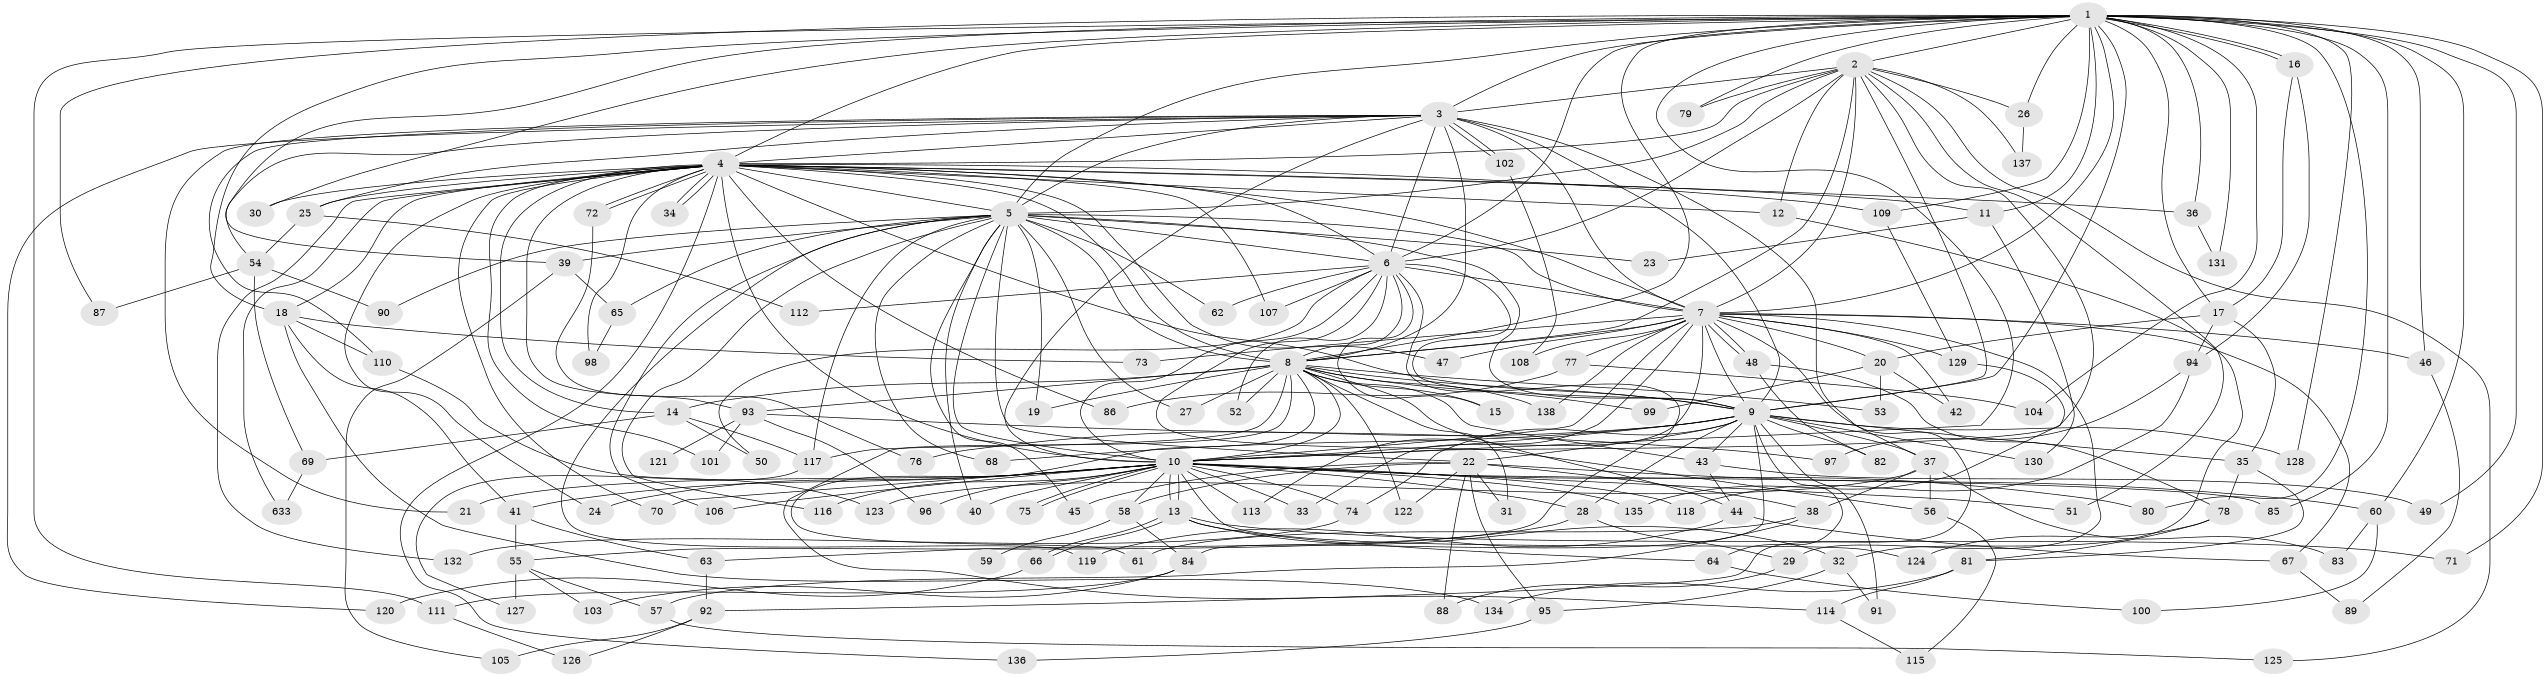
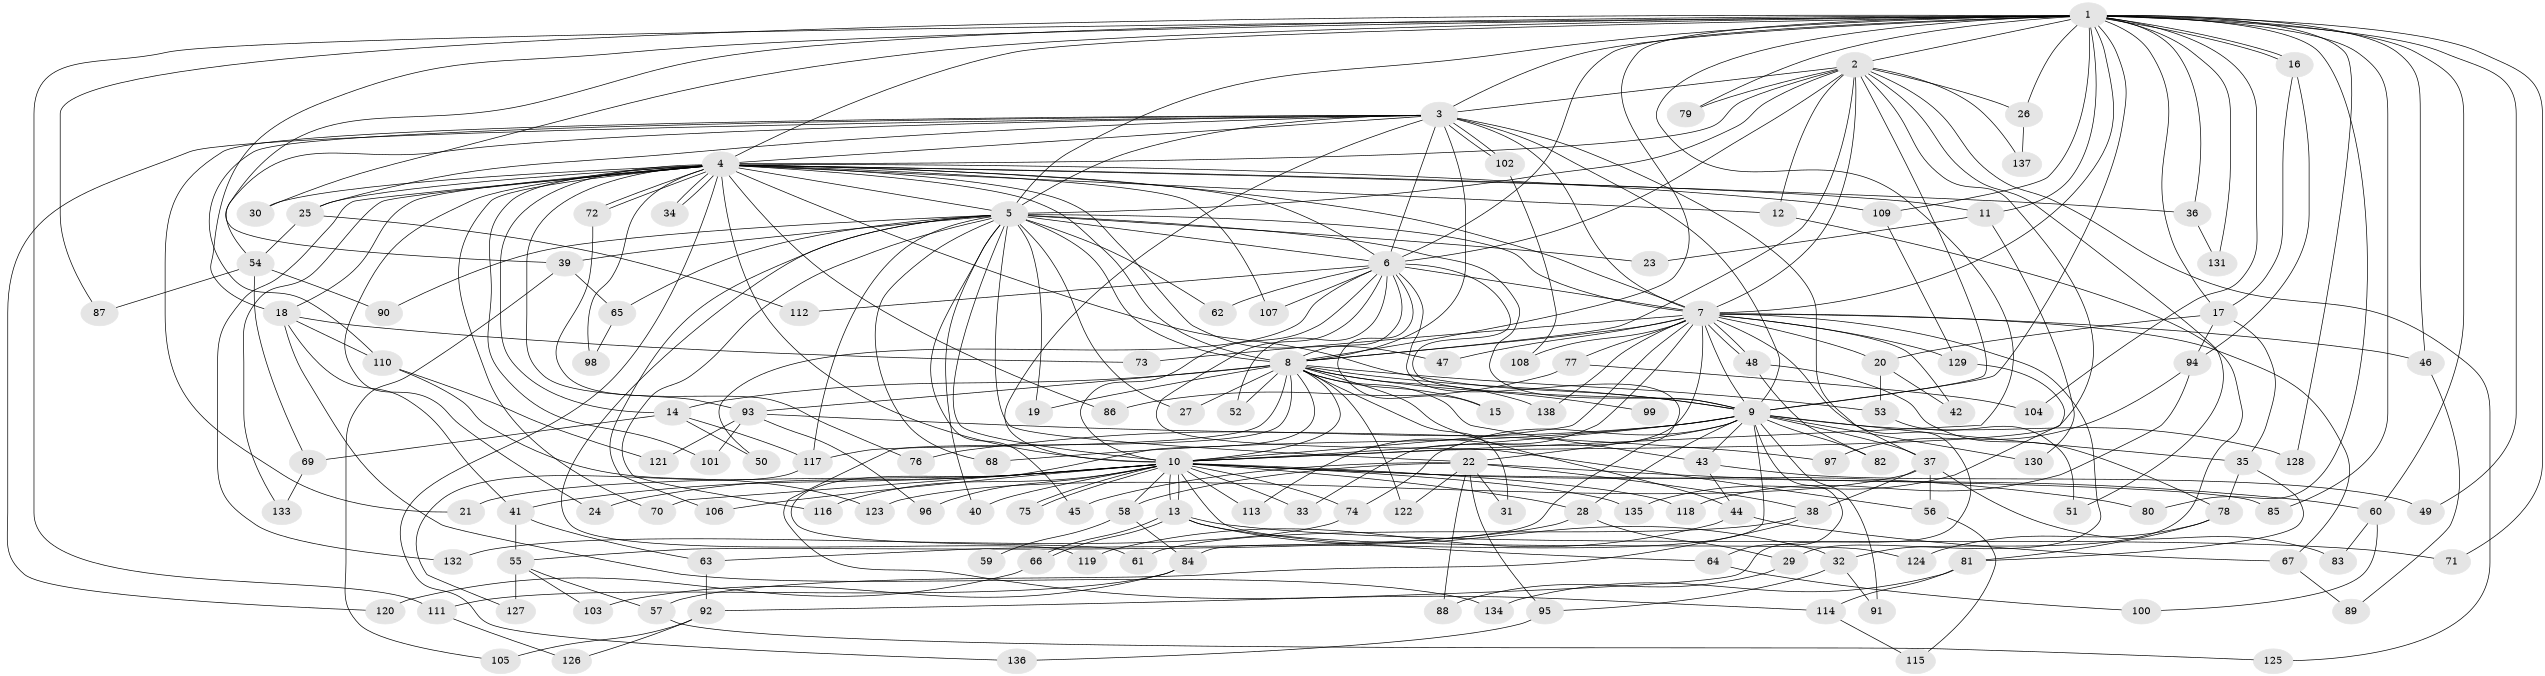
edge "20" -- "99": removed
edge "110" -- "121": added
edge "10" -- "51": now "53" -- "51"
node "633": label "633" -> "133"
